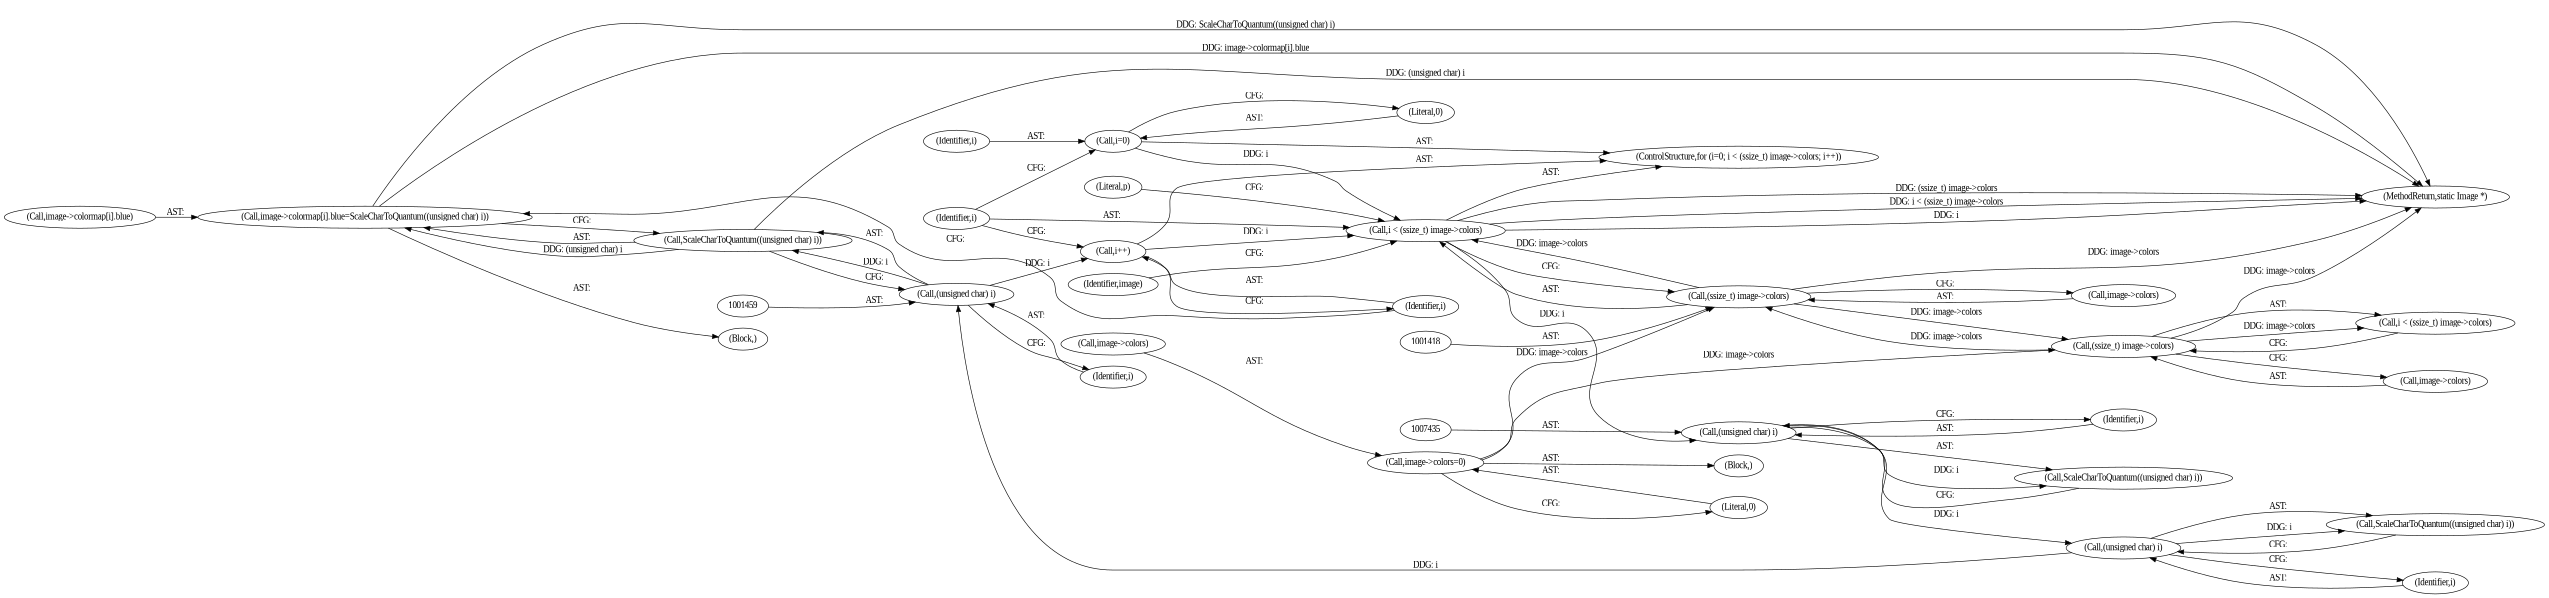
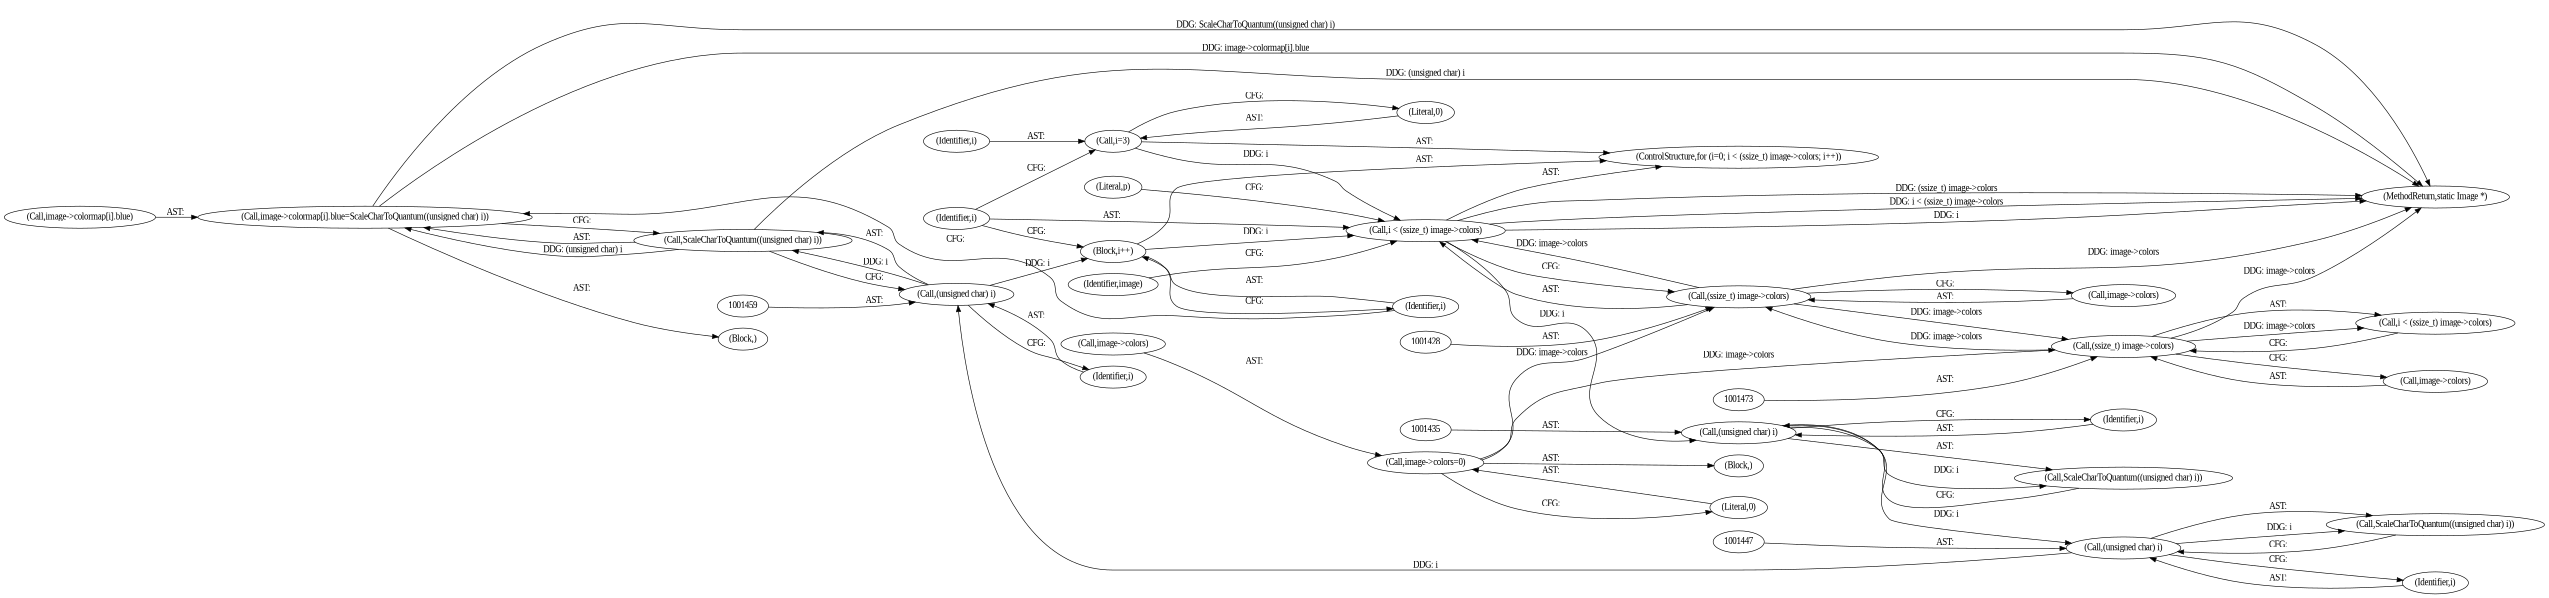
node "(Call,i=0)": label "(Call,i=0)" -> "(Call,i=3)"
node "(Call,i++)": label "(Call,i++)" -> "(Block,i++)"
node "1001418": label "1001418" -> "1001428"
node "1001473": added
node "1007435": label "1007435" -> "1001435"
node "1001447": added
